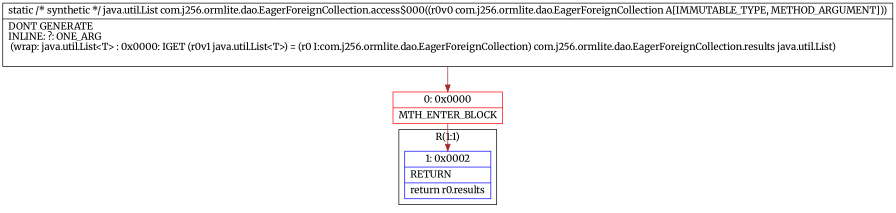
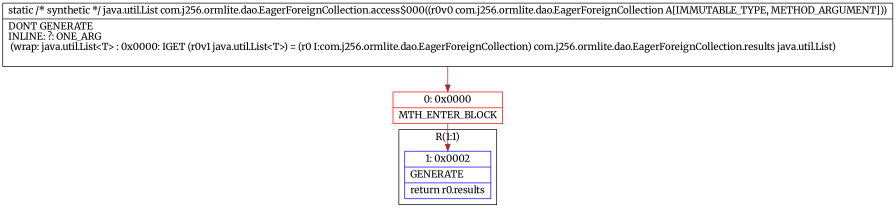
node "1: 0x0002": text "RETURN" -> "GENERATE"
